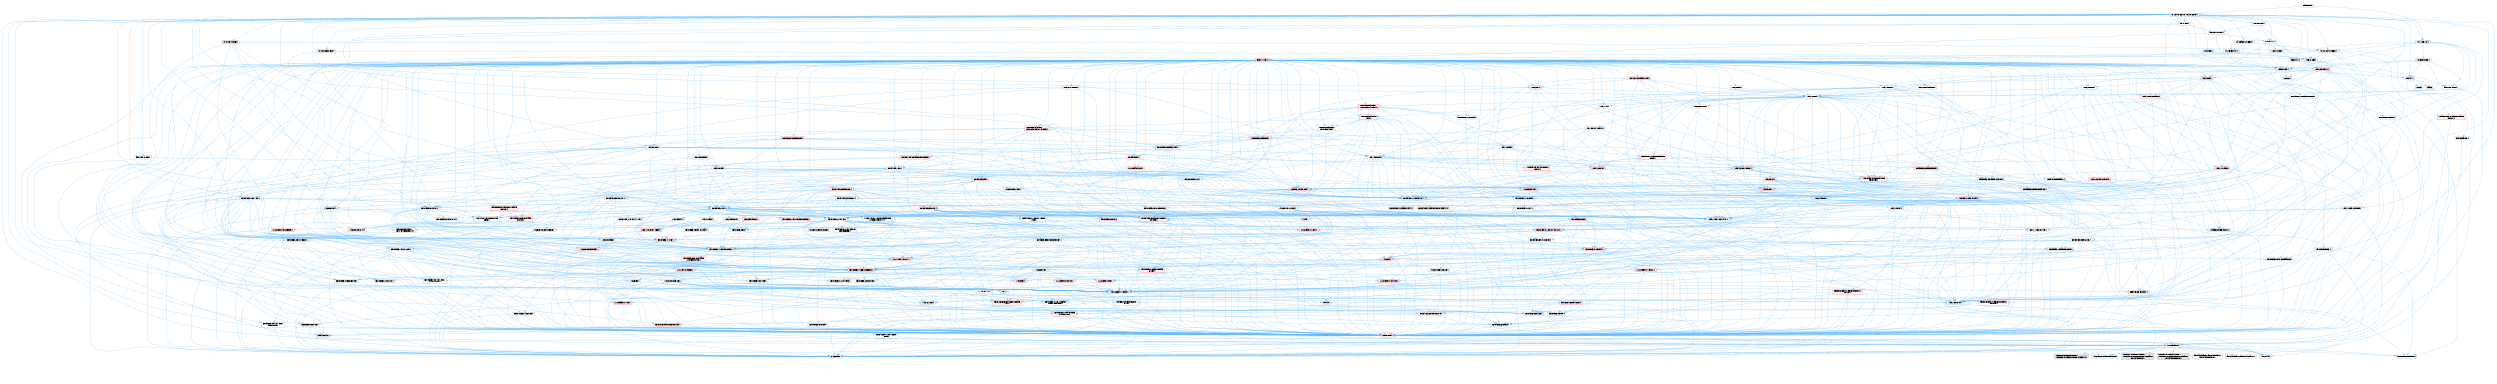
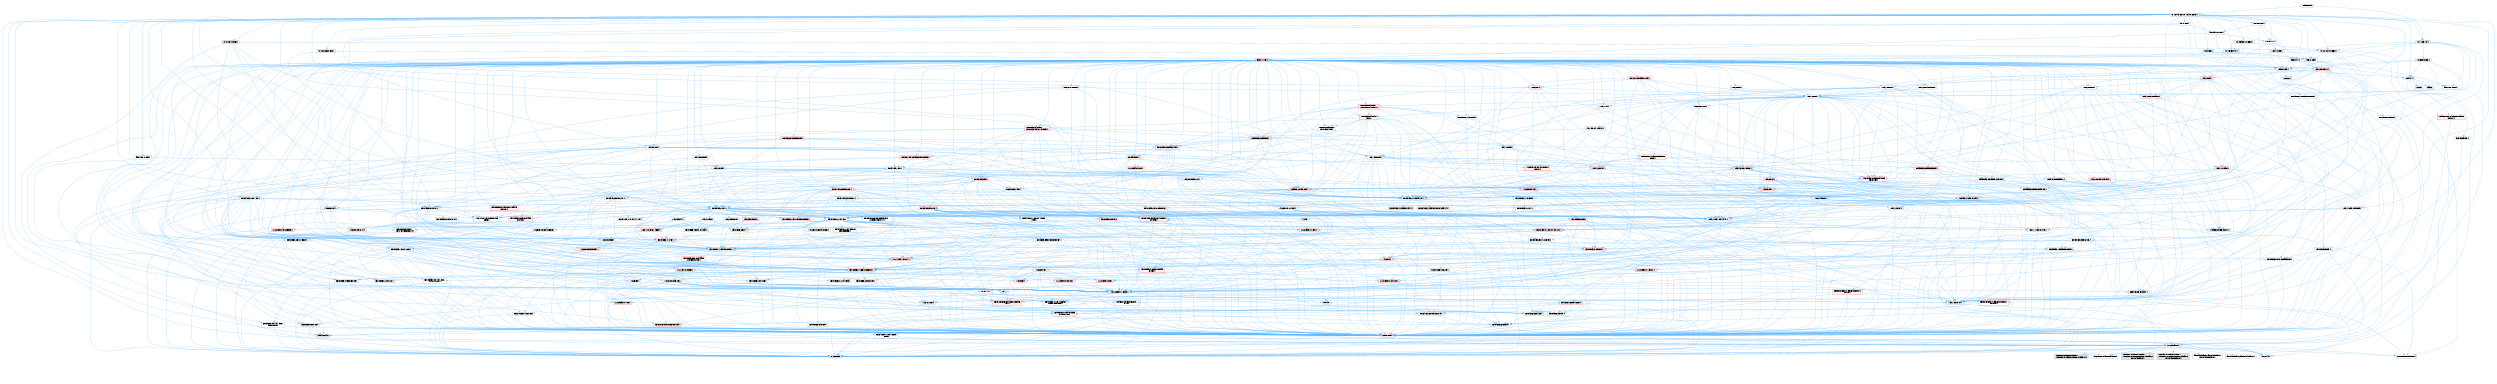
node "UnrealMemory/ContainerElement TypeCompatibility.h": label "UnrealMemory/ContainerElement TypeCompatibility.h" -> "Containers/ContainerElement TypeCompatibility.h"
